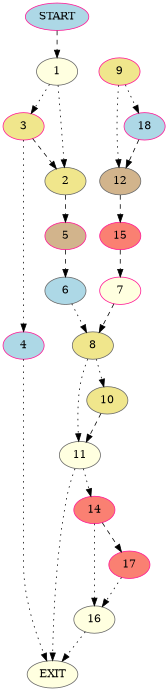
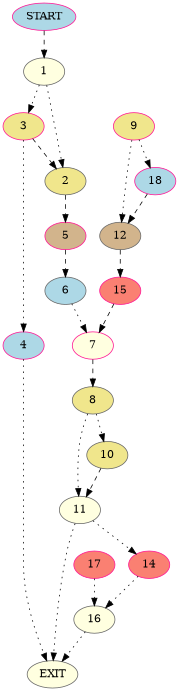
edge "6" -> "8": now "6" -> "7"
edge "14" -> "17": removed
